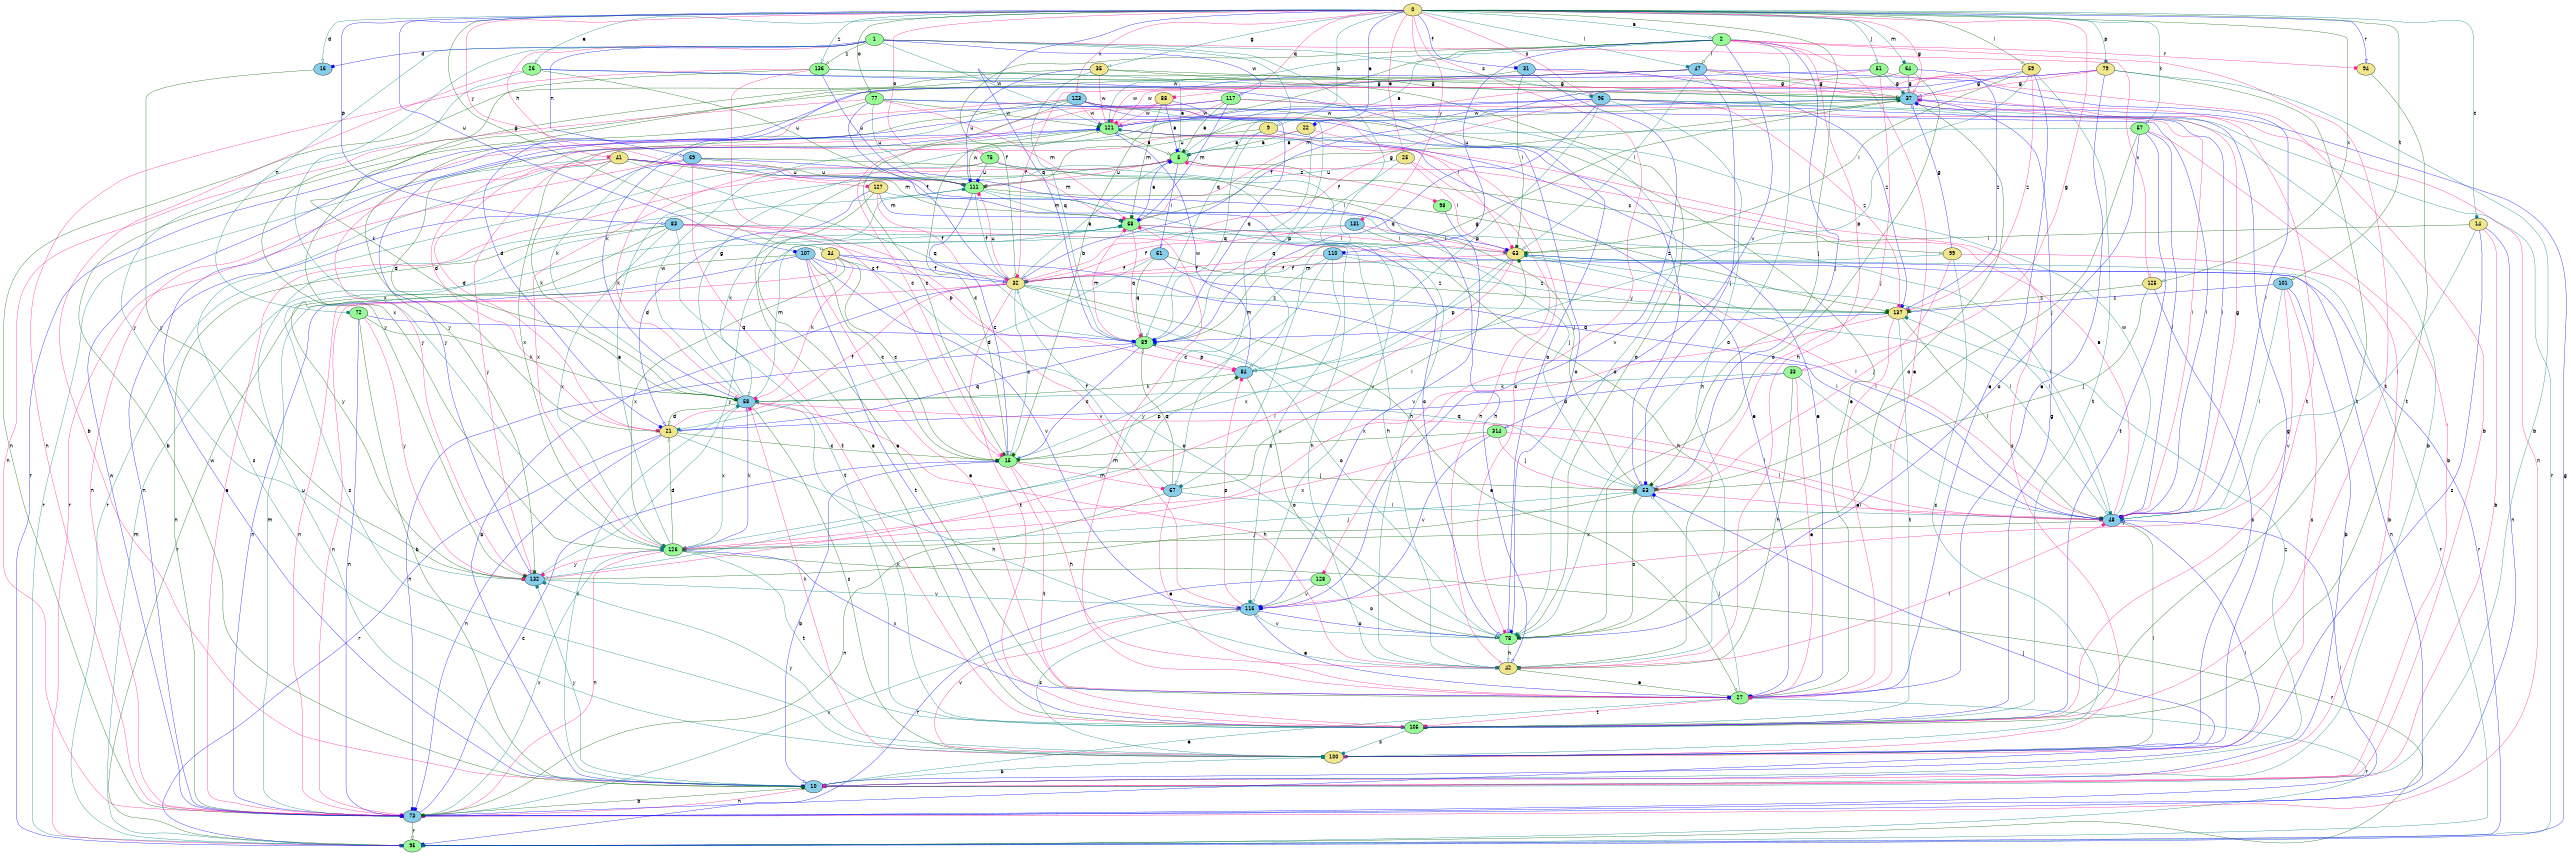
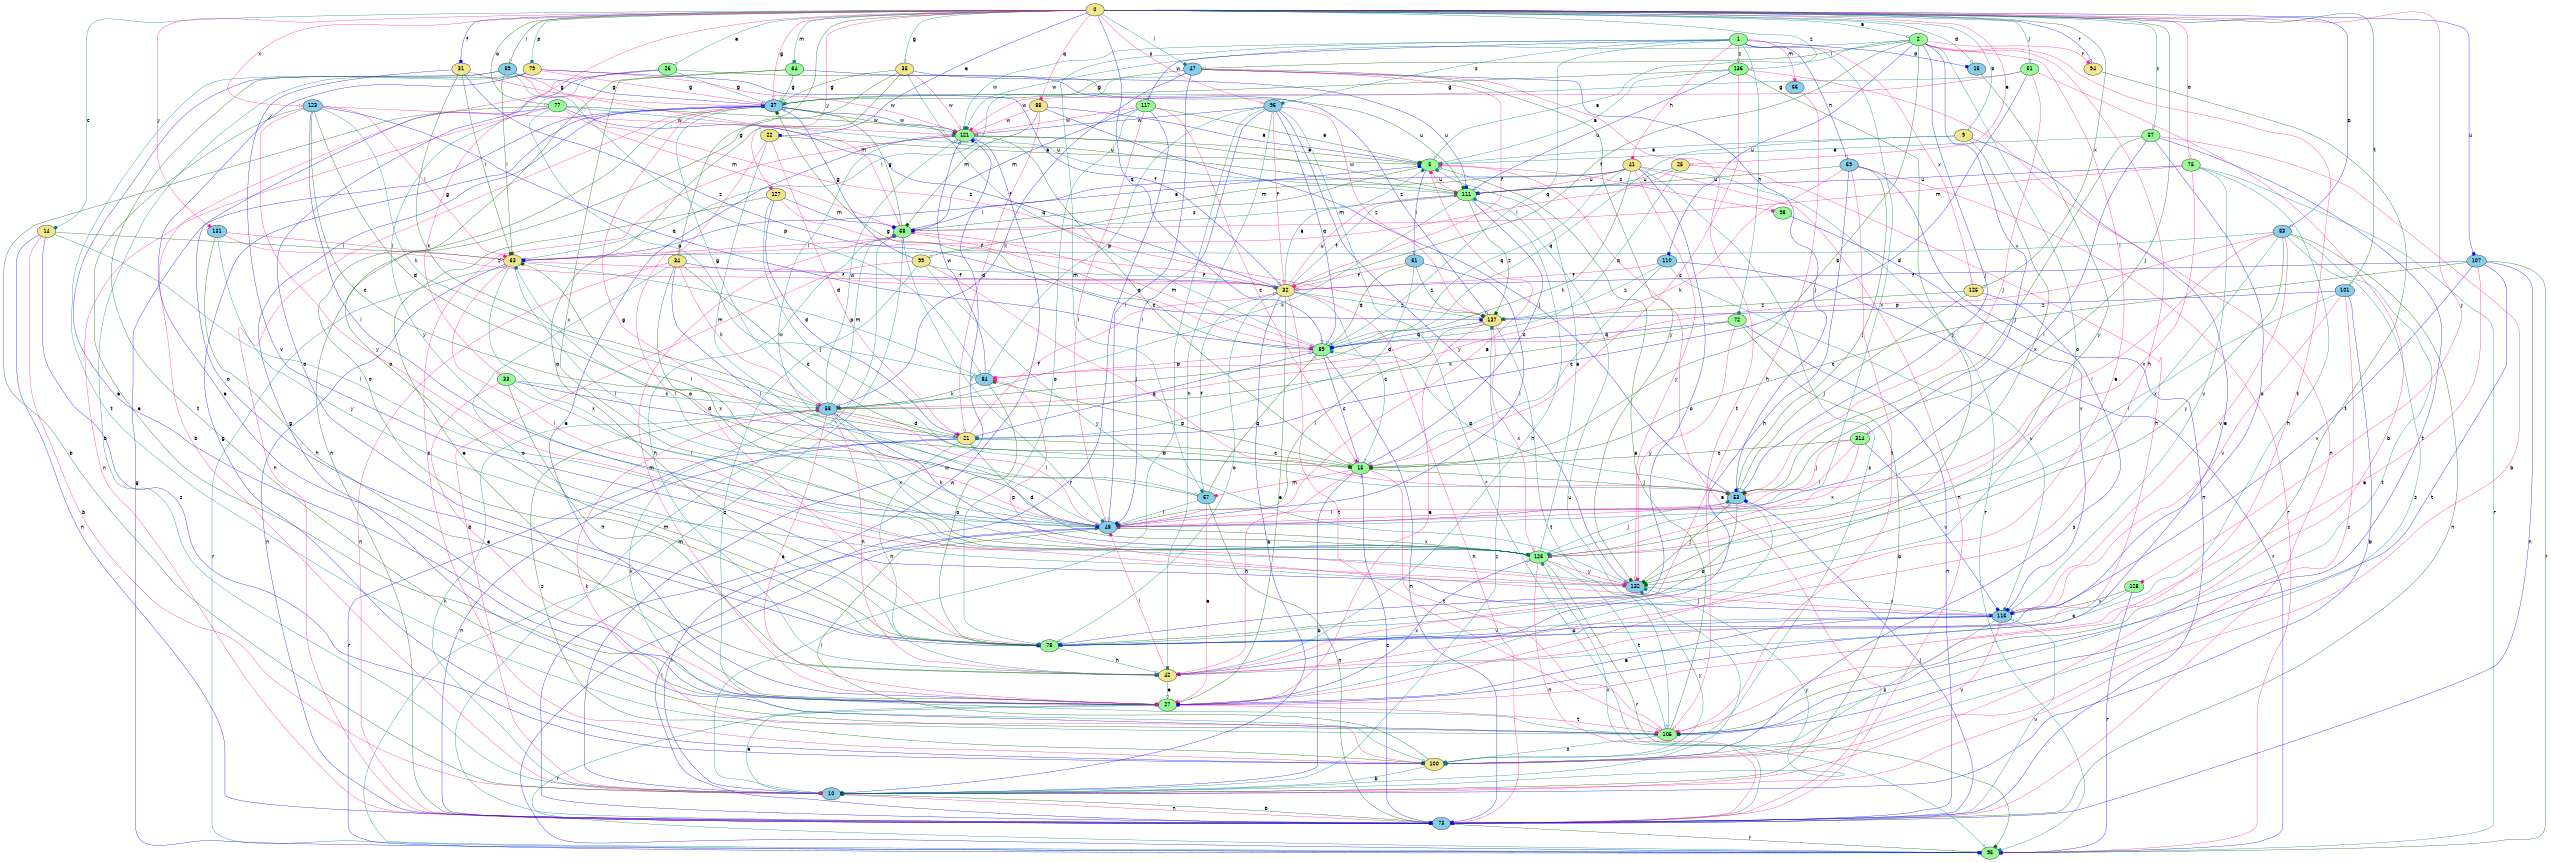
node "31": fillcolor skyblue -> khaki
node "59": fillcolor khaki -> skyblue
node "66": added
edge "131" -> "32": label "f" -> "z"
edge "136" -> "15": arrowhead onormal -> box
edge "110" -> "132": now "99" -> "132"
edge "58" -> "27": added, label "e"
